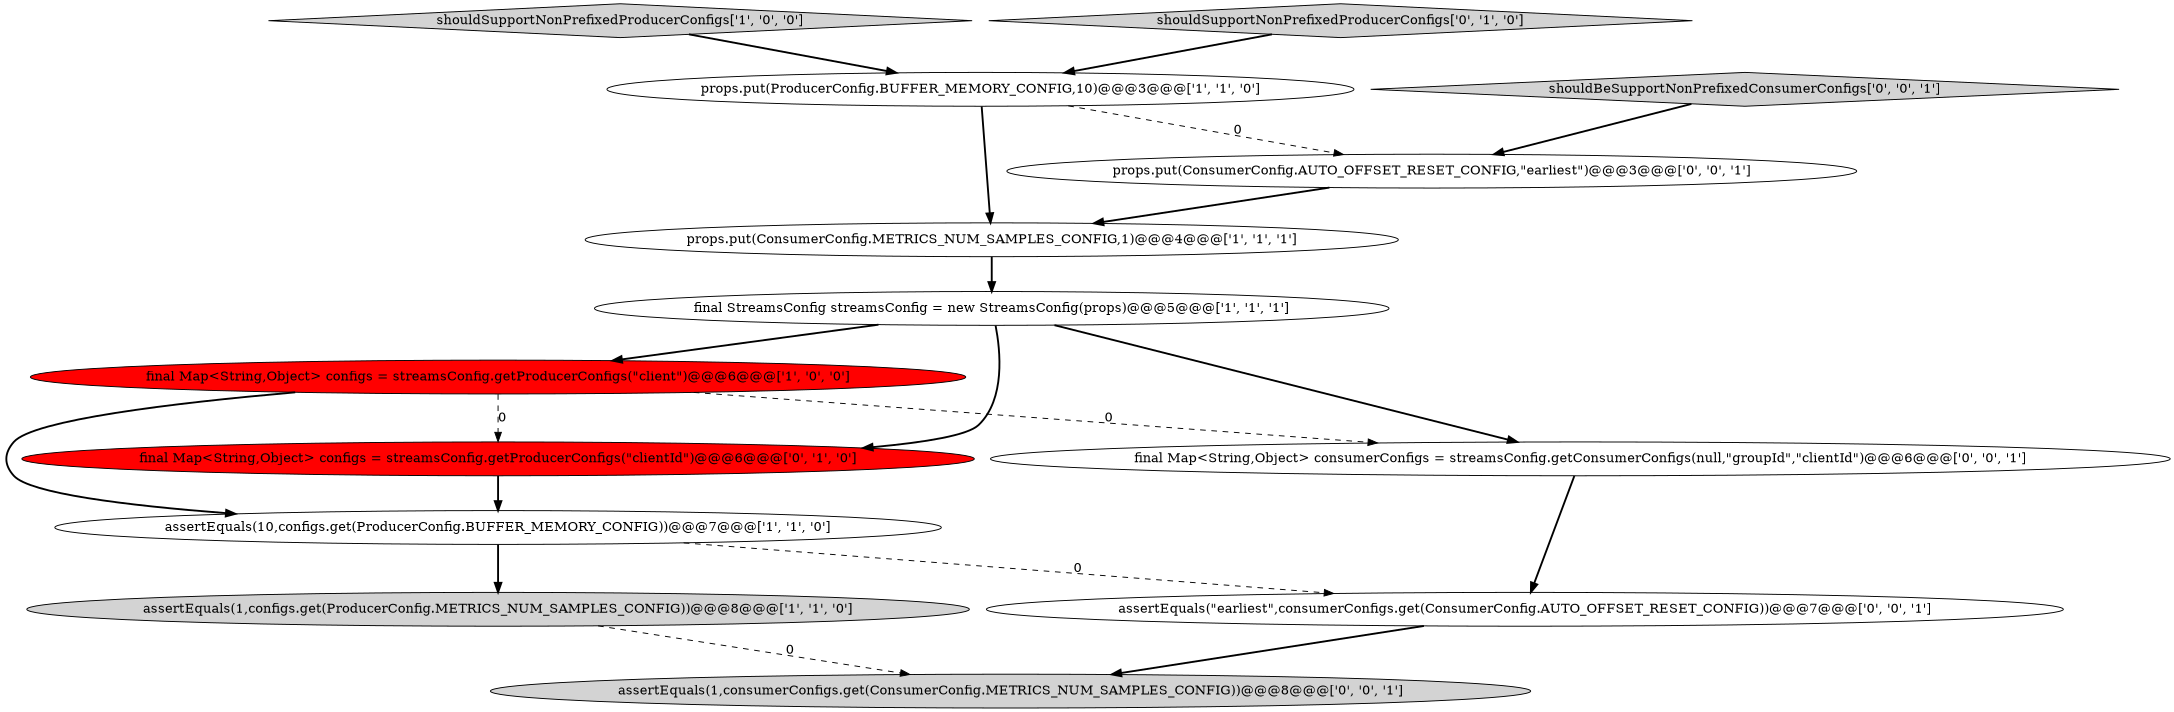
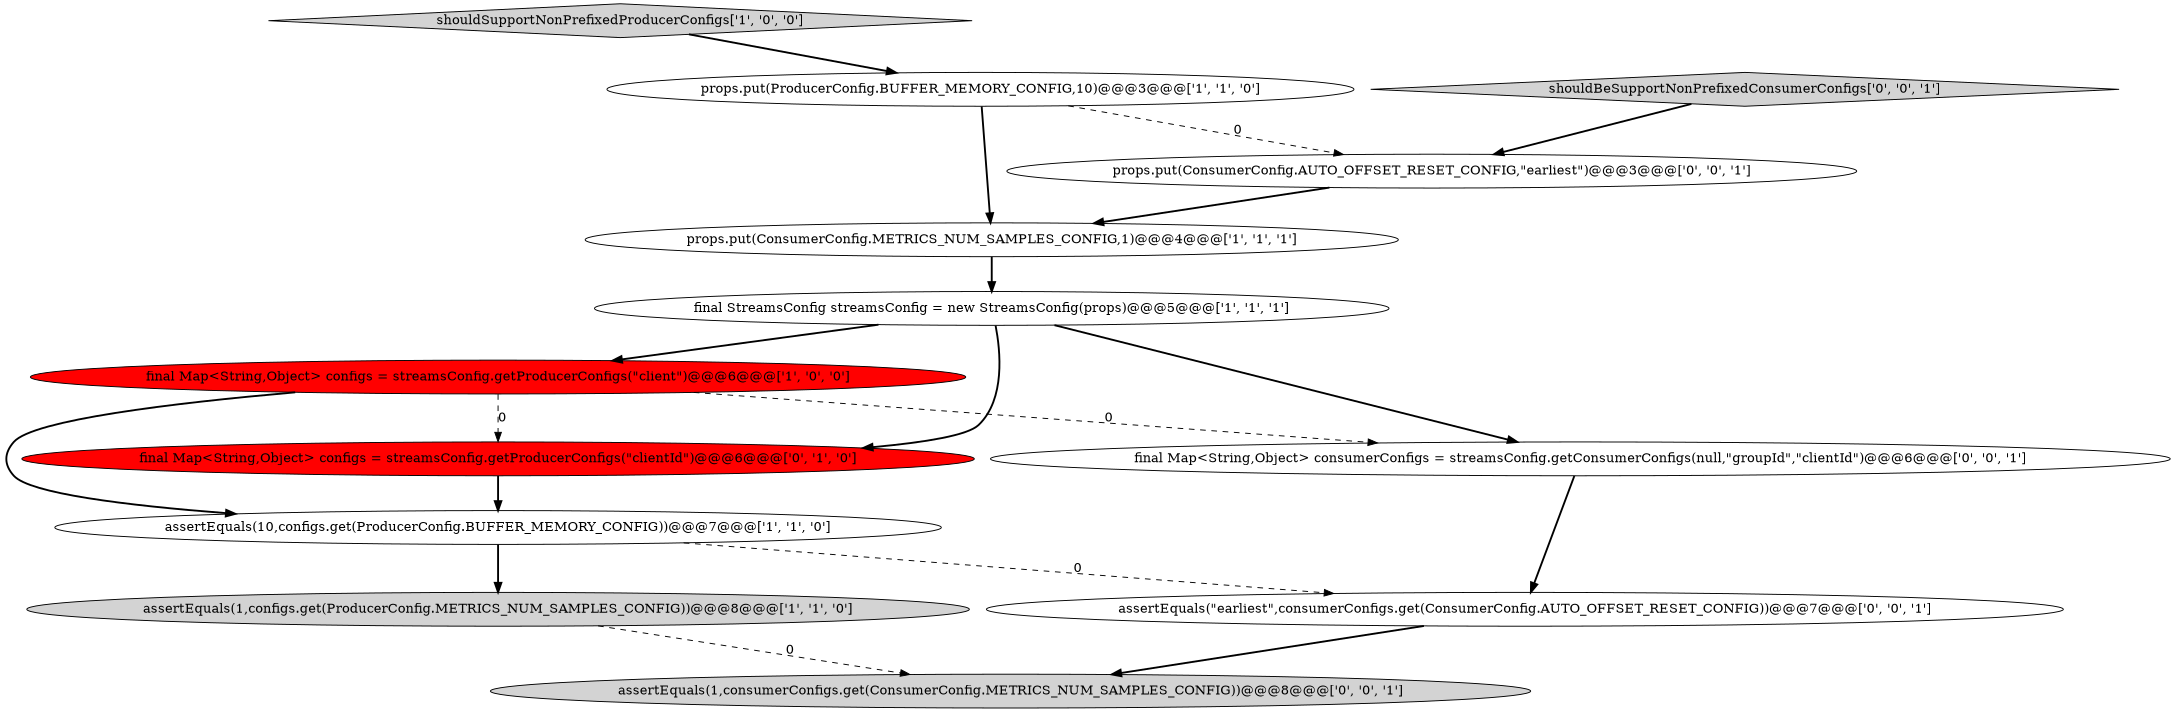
node "shouldSupportNonPrefixedProducerConfigs['0', '1', '0']": removed
